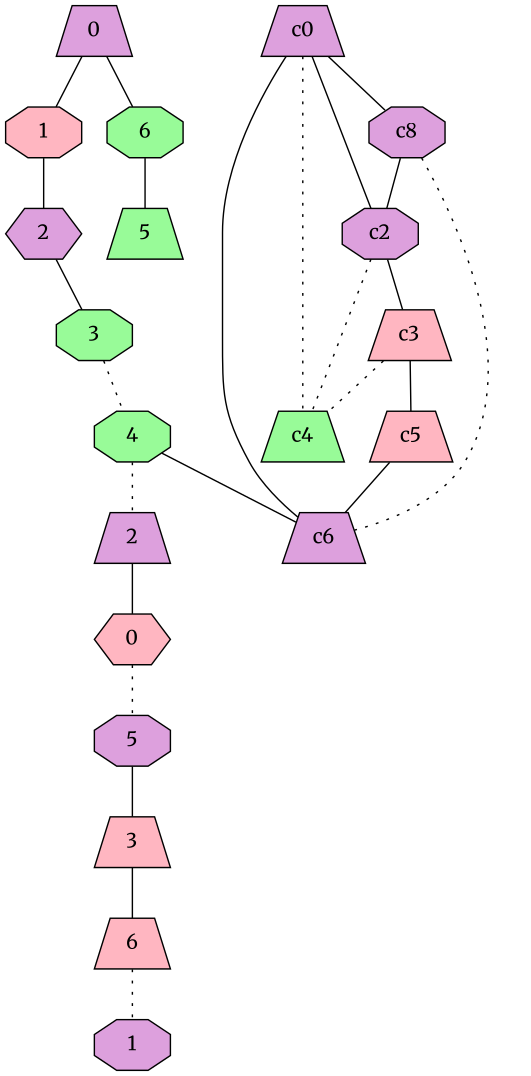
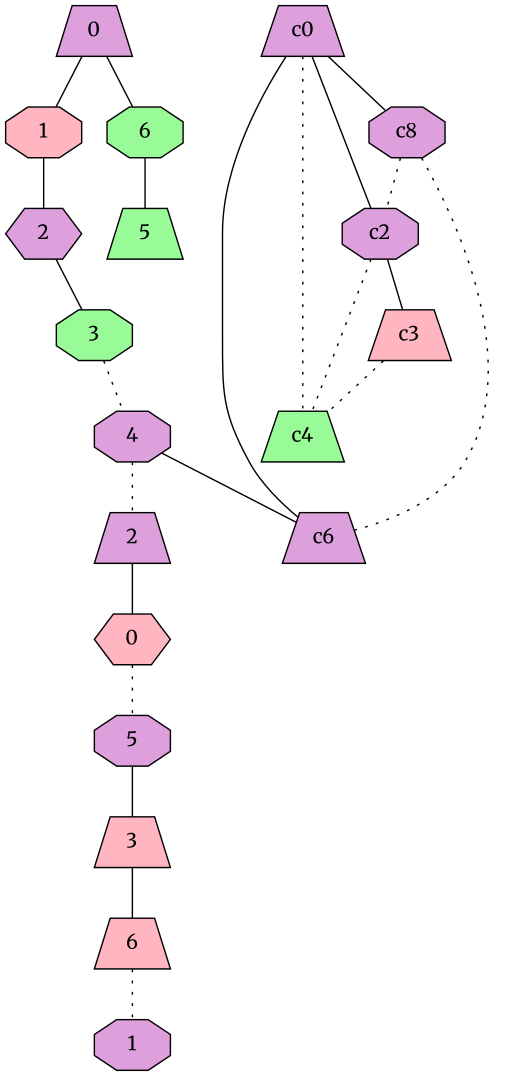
edge "c8" -- "c2": style solid -> dotted
node "4": fillcolor palegreen -> plum
node "c5": removed
